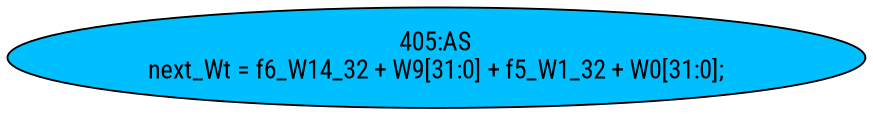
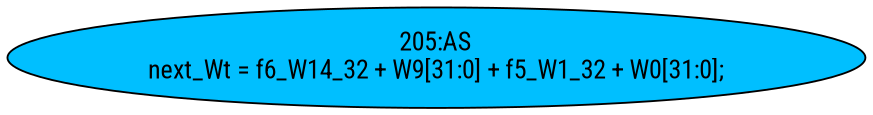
node "405:AS next_Wt = f6_W14_32 + W9[31:0] + f5_W1_32 + W0[31:0];": label "405:AS next_Wt = f6_W14_32 + W9[31:0] + f5_W1_32 + W0[31:0];" -> "205:AS next_Wt = f6_W14_32 + W9[31:0] + f5_W1_32 + W0[31:0];"
